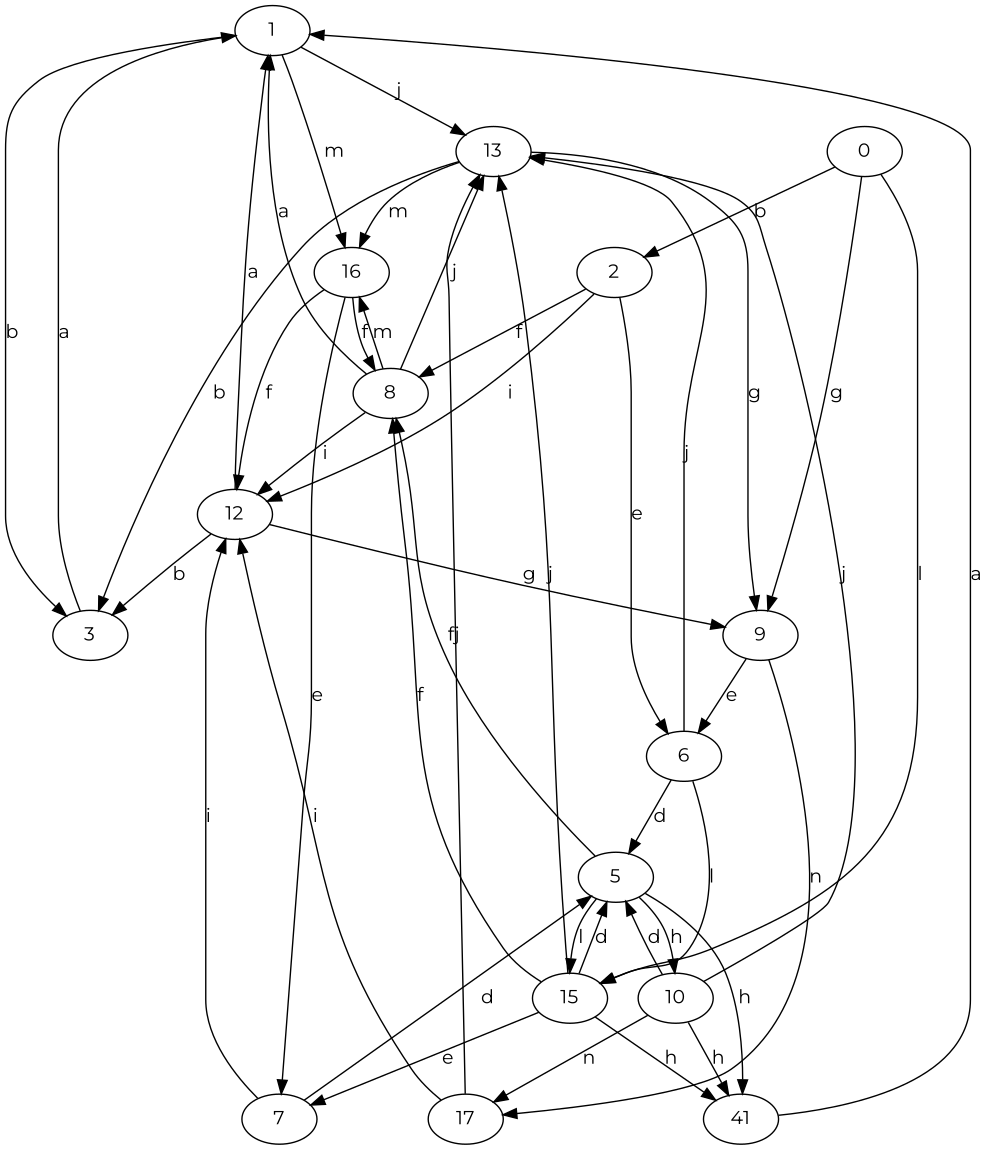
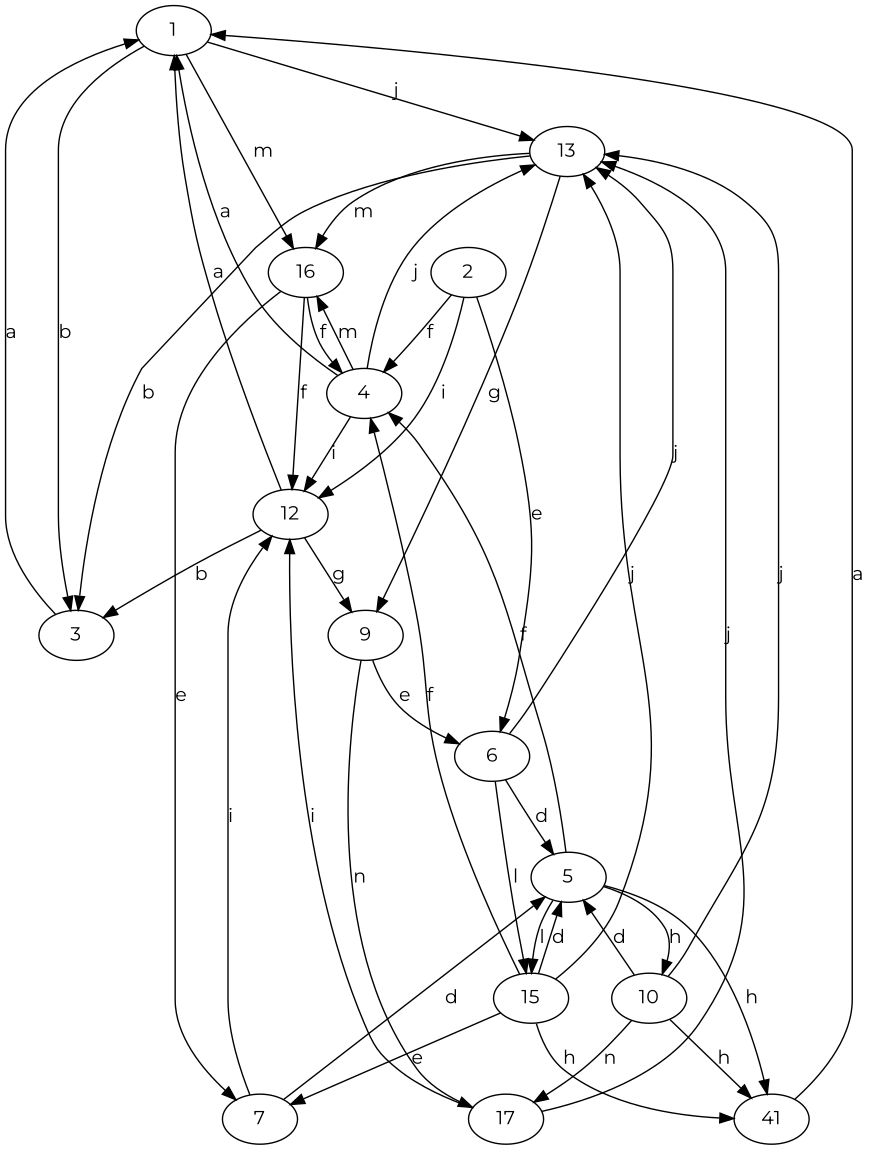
node "0": removed
node "8": label "8" -> "4"
